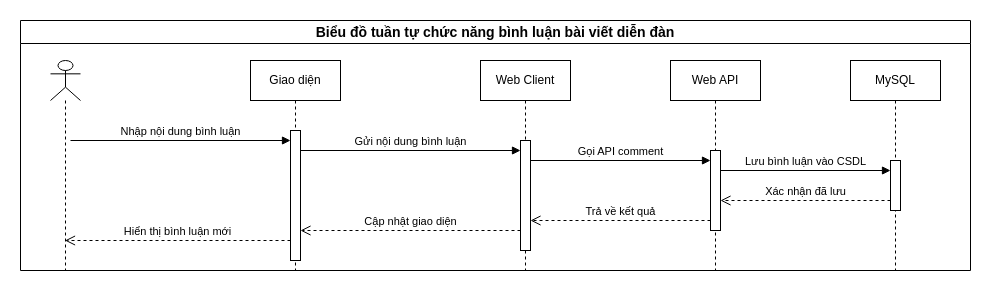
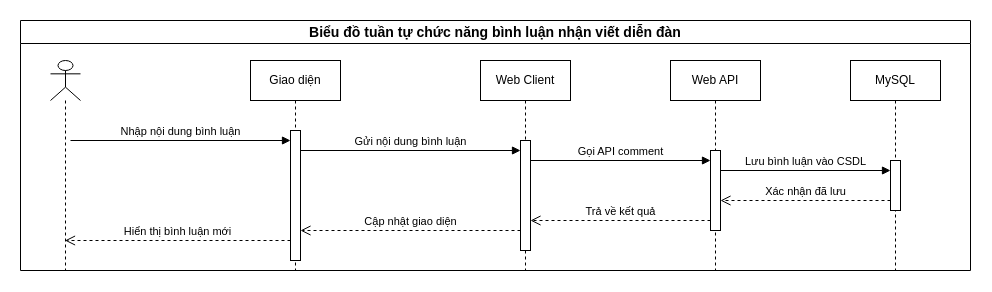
node "Biểu đồ tuần tự chức năng bình luận bài viết diễn đàn": label "Biểu đồ tuần tự chức năng bình luận bài viết diễn đàn" -> "Biểu đồ tuần tự chức năng bình luận nhận viết diễn đàn"
